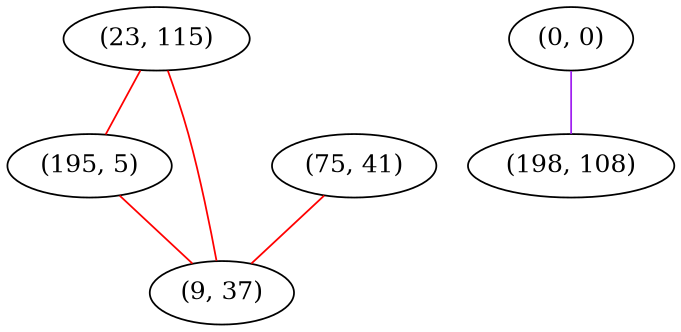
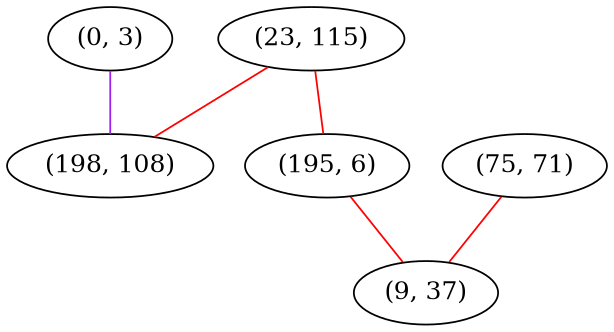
node "(0, 0)": label "(0, 0)" -> "(0, 3)"
edge "(23, 115)" -- "(9, 37)": now "(23, 115)" -- "(198, 108)"
node "(195, 5)": label "(195, 5)" -> "(195, 6)"
node "(75, 41)": label "(75, 41)" -> "(75, 71)"
